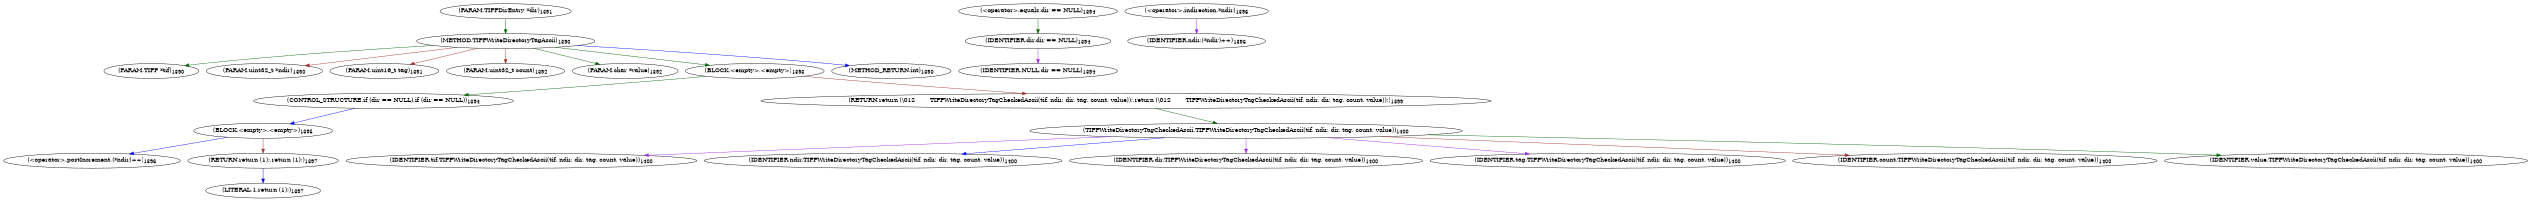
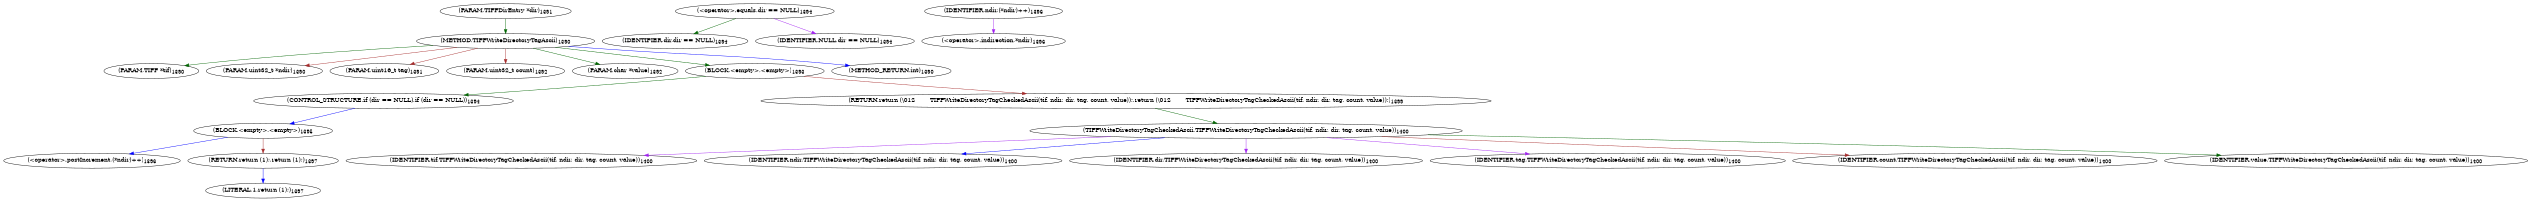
edge "(<operator>.indirection,*ndir)" -> "(IDENTIFIER,ndir,(*ndir)++)": reversed
edge "(IDENTIFIER,dir,dir == NULL)" -> "(IDENTIFIER,NULL,dir == NULL)": now "(<operator>.equals,dir == NULL)" -> "(IDENTIFIER,NULL,dir == NULL)"
